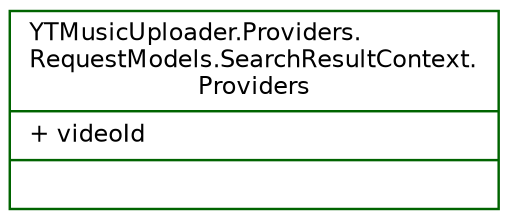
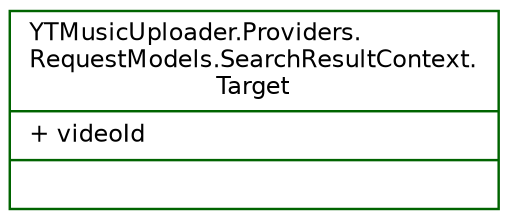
node "YTMusicUploader.Providers.": text "Providers" -> "Target"
